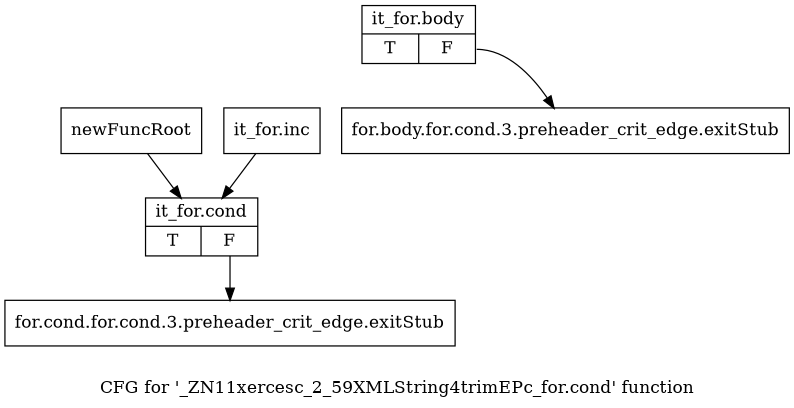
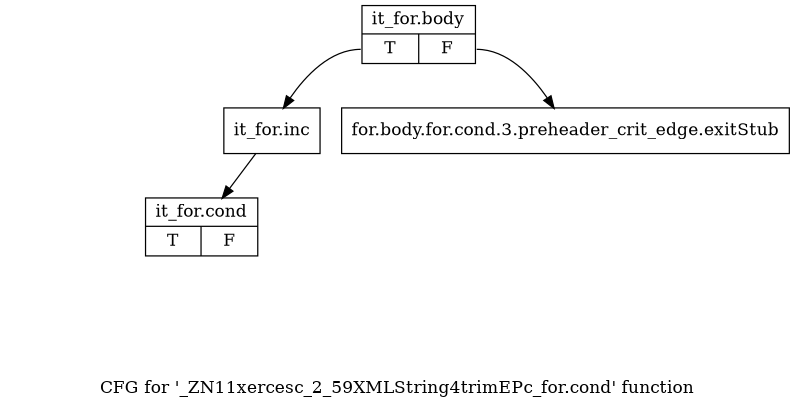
edge "it_for.body" -> "it_for.inc": added
node "newFuncRoot": removed
node "for.cond.for.cond.3.preheader_crit_edge.exitStub": removed
